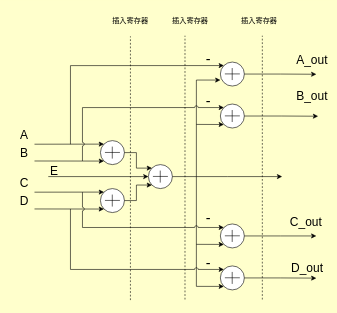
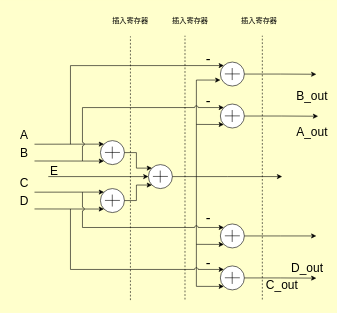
node "A_out": moved (312, 60) -> (312, 132)
node "C_out": moved (306, 222) -> (282, 285)
